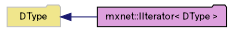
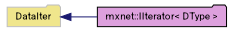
node "DType": label "DType" -> "DataIter"
